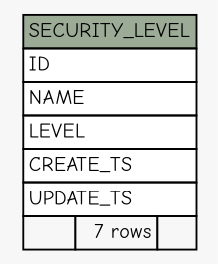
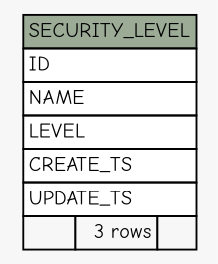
node "SECURITY_LEVEL": text "7 rows" -> "3 rows"
